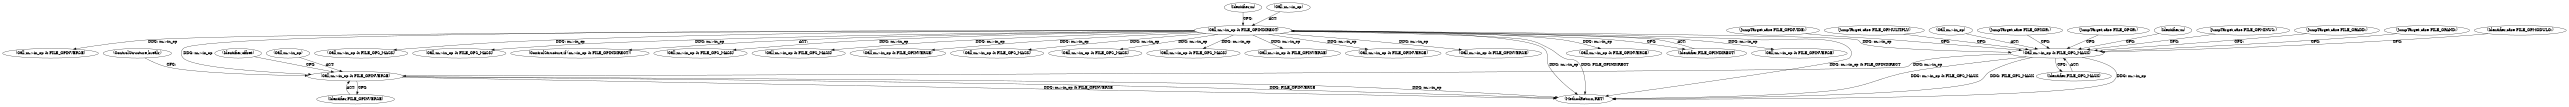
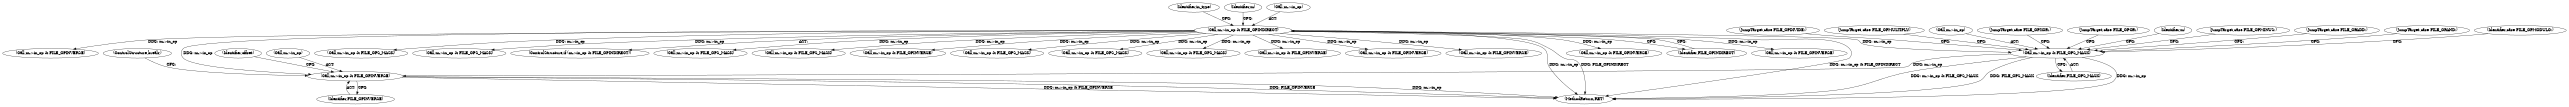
node "(Identifier,in_type)": added
edge "(Identifier,FILE_OPINDIRECT)" -> "(Call,m->in_op & FILE_OPINDIRECT)": label "AST: " -> "CFG: "
